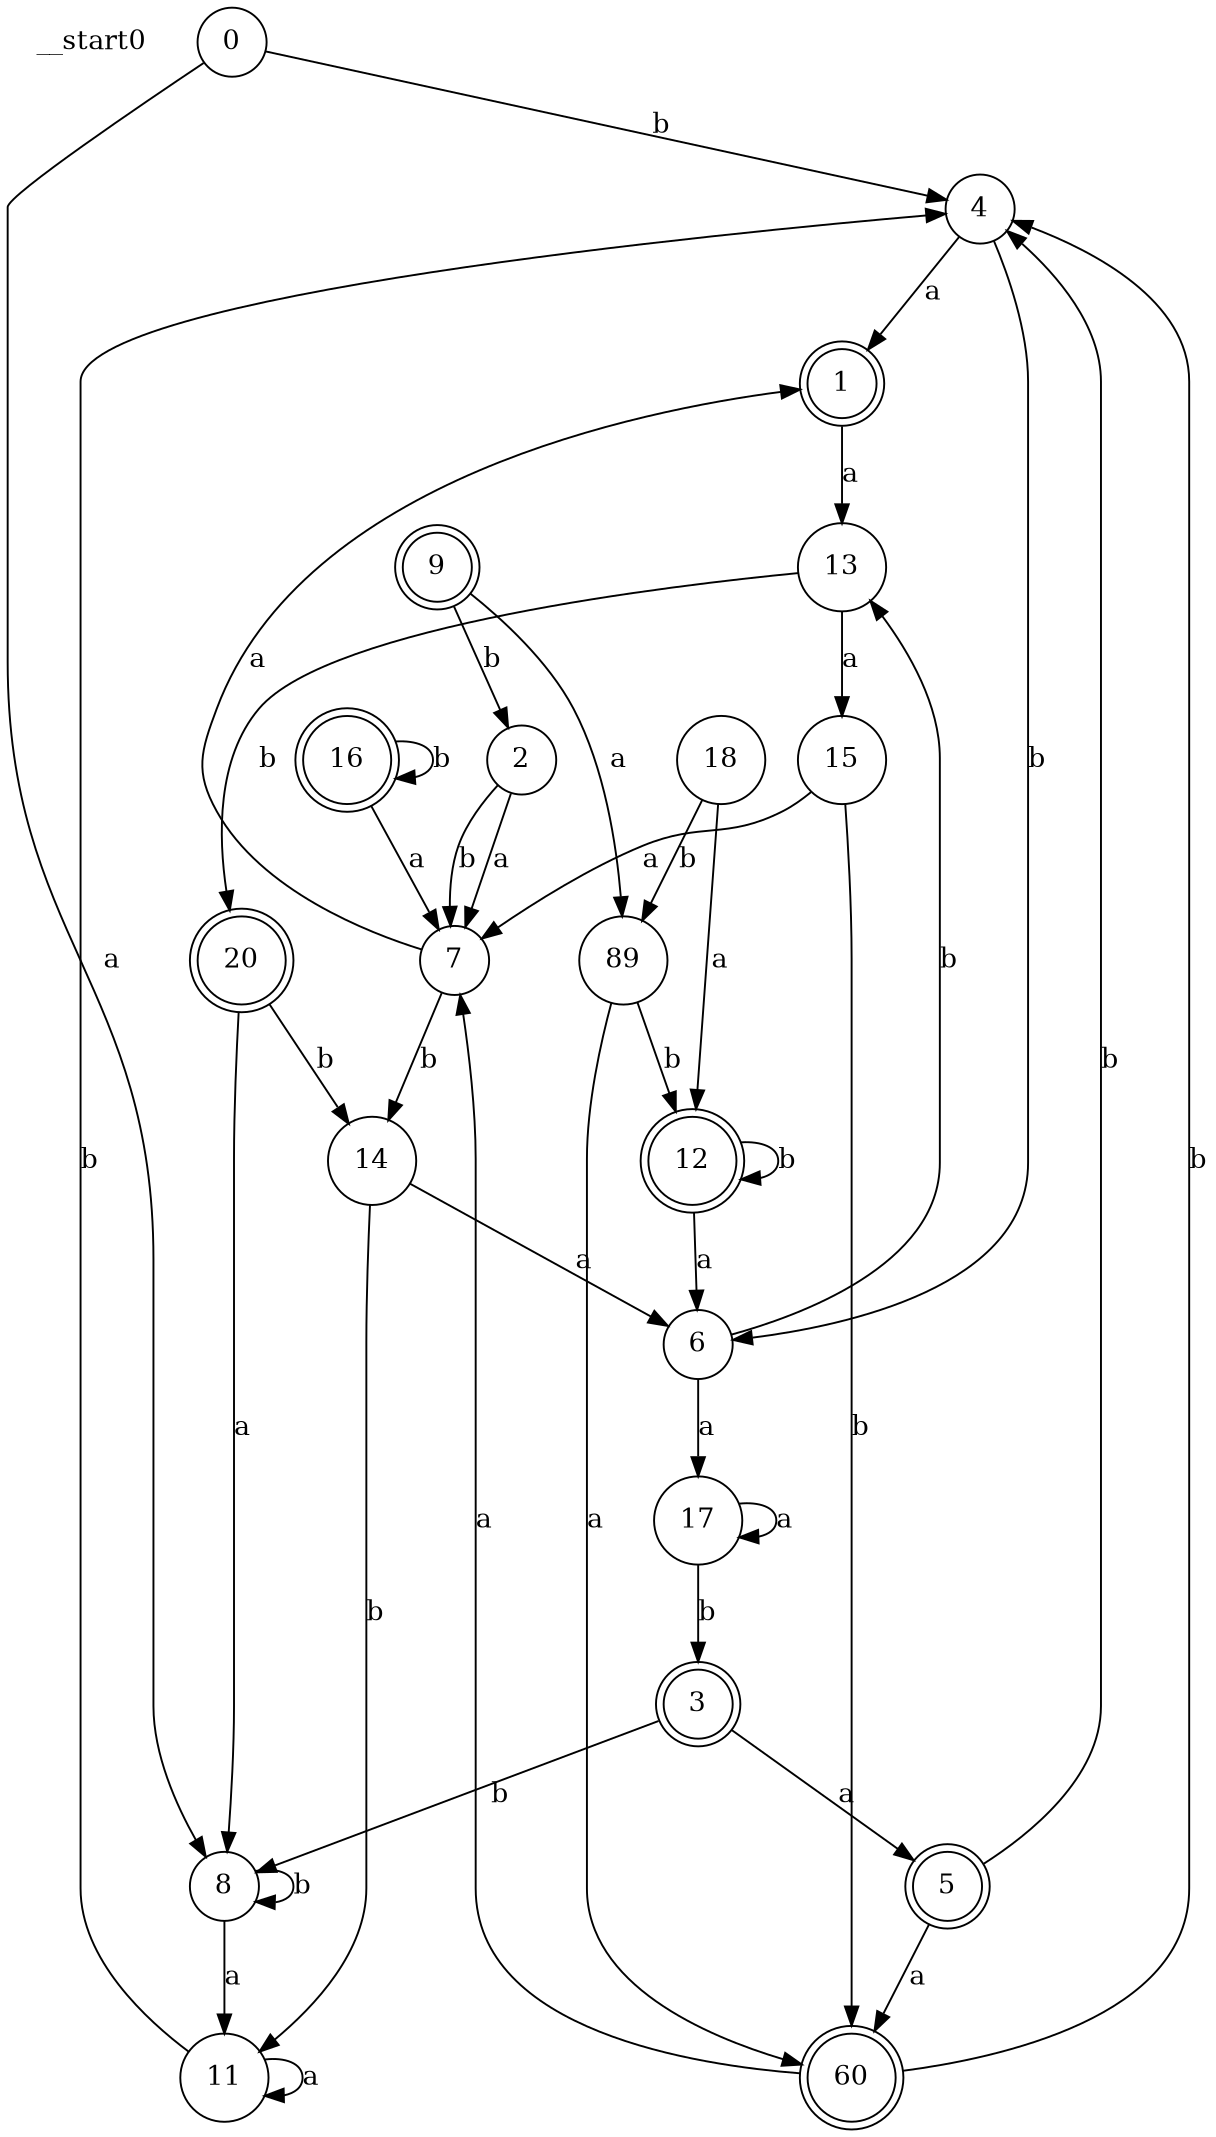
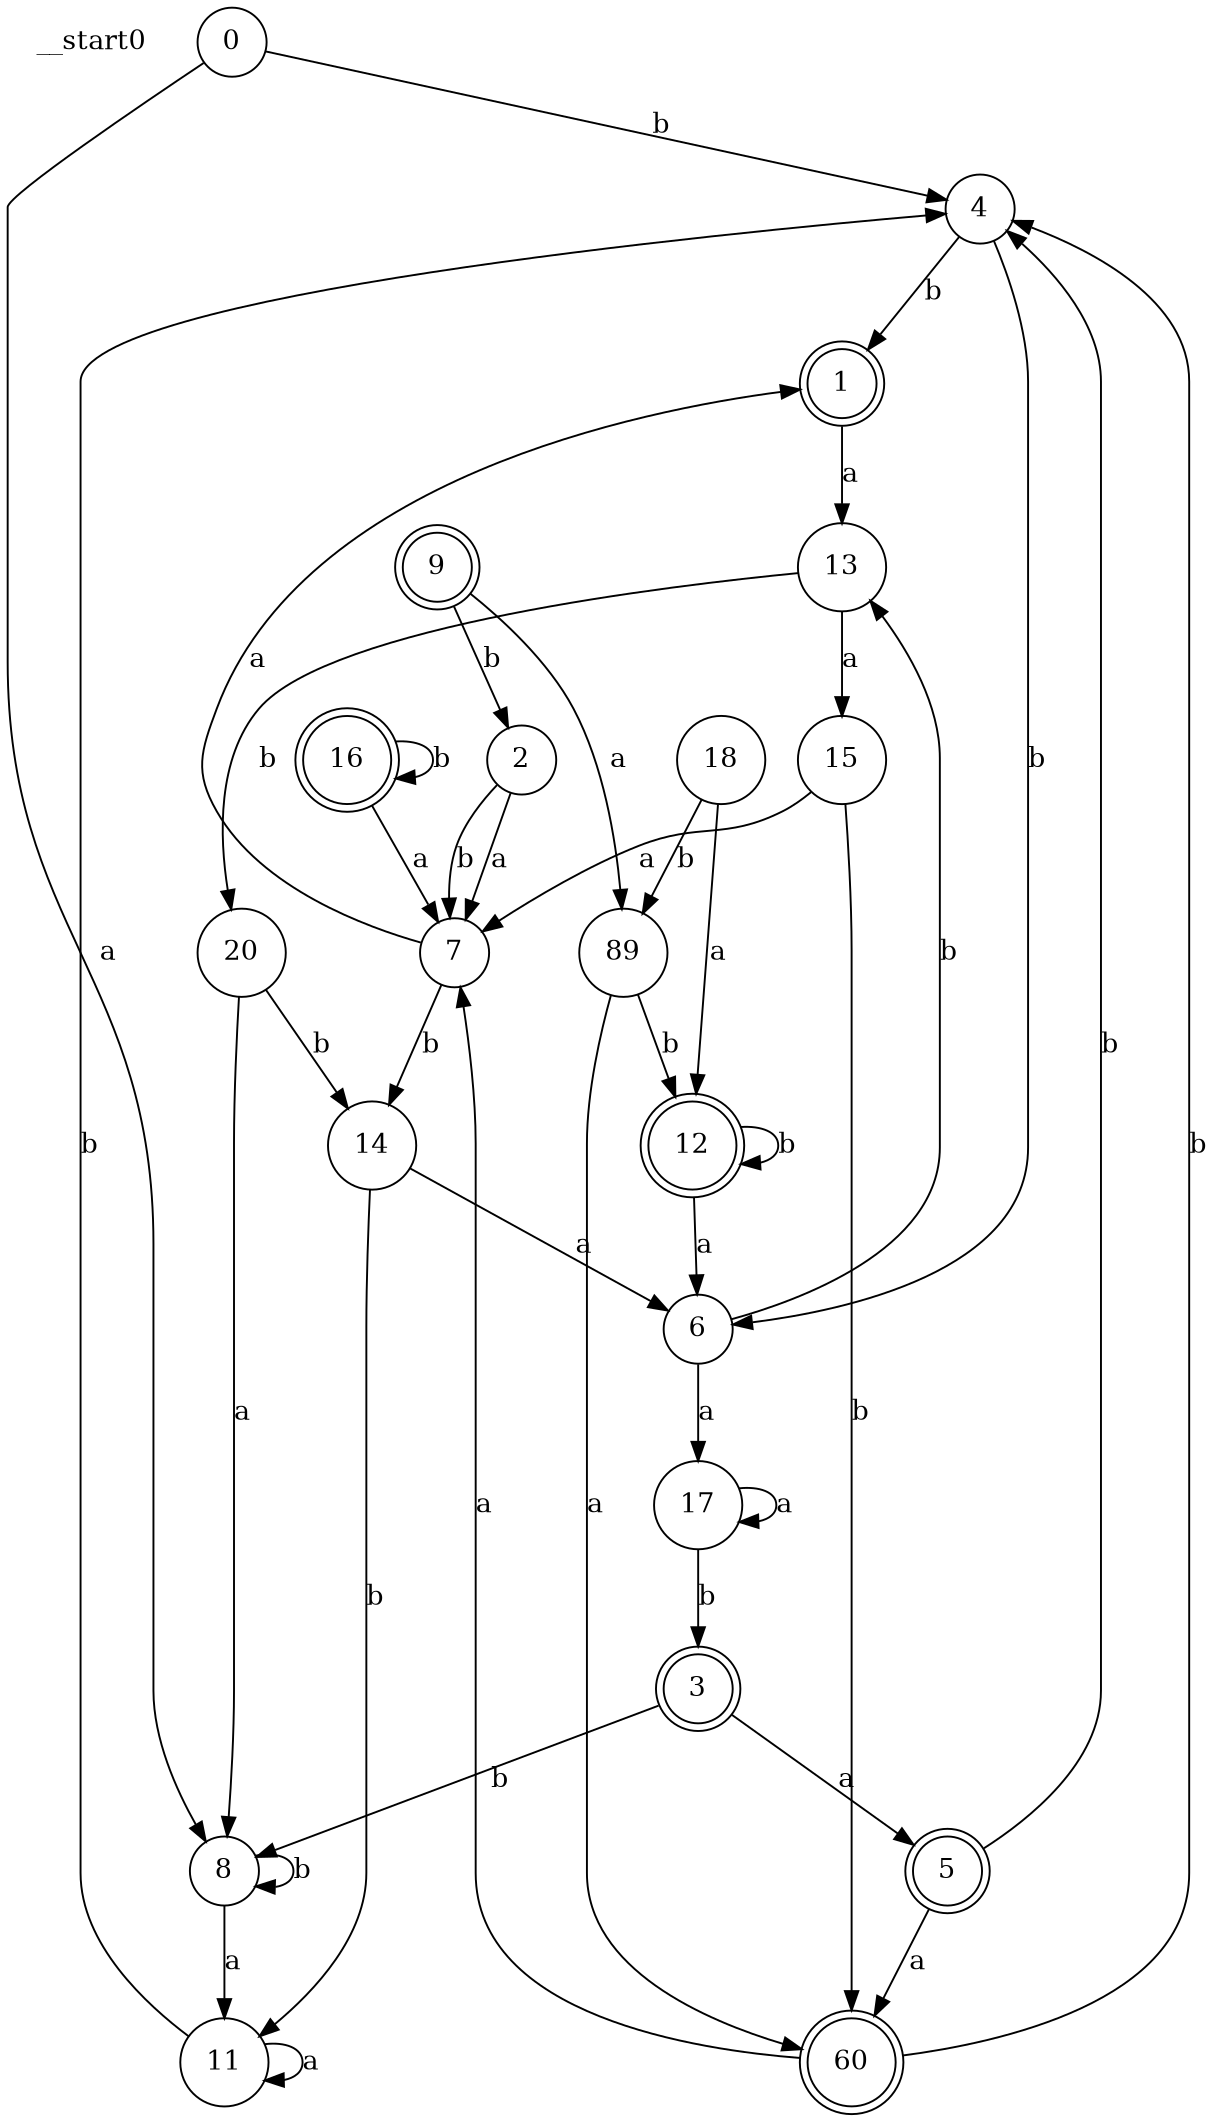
edge "4" -> "1": label "a" -> "b"
node "20": shape doublecircle -> circle
